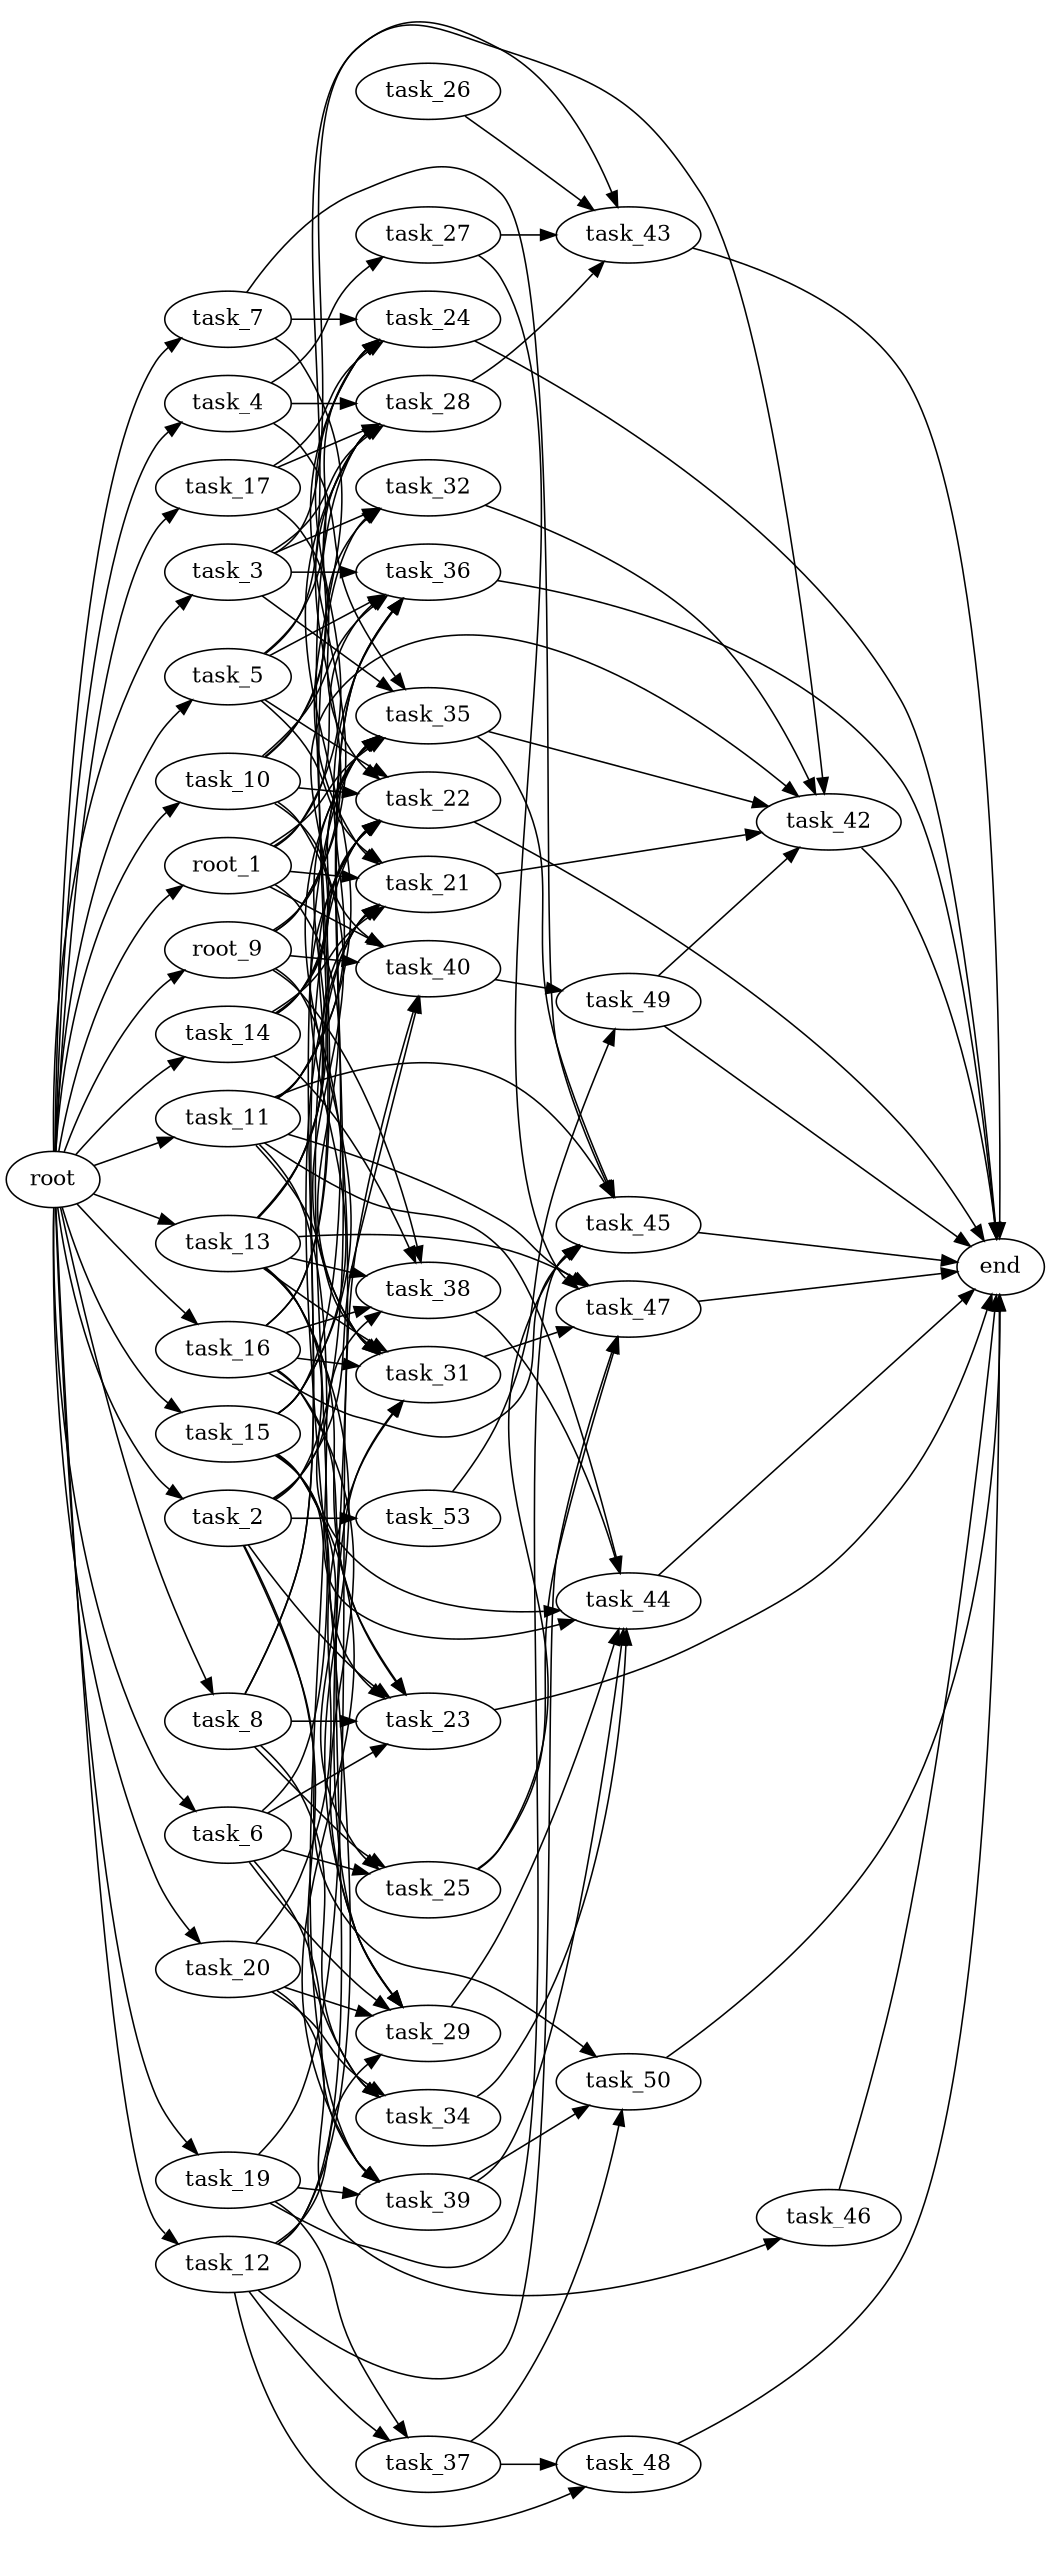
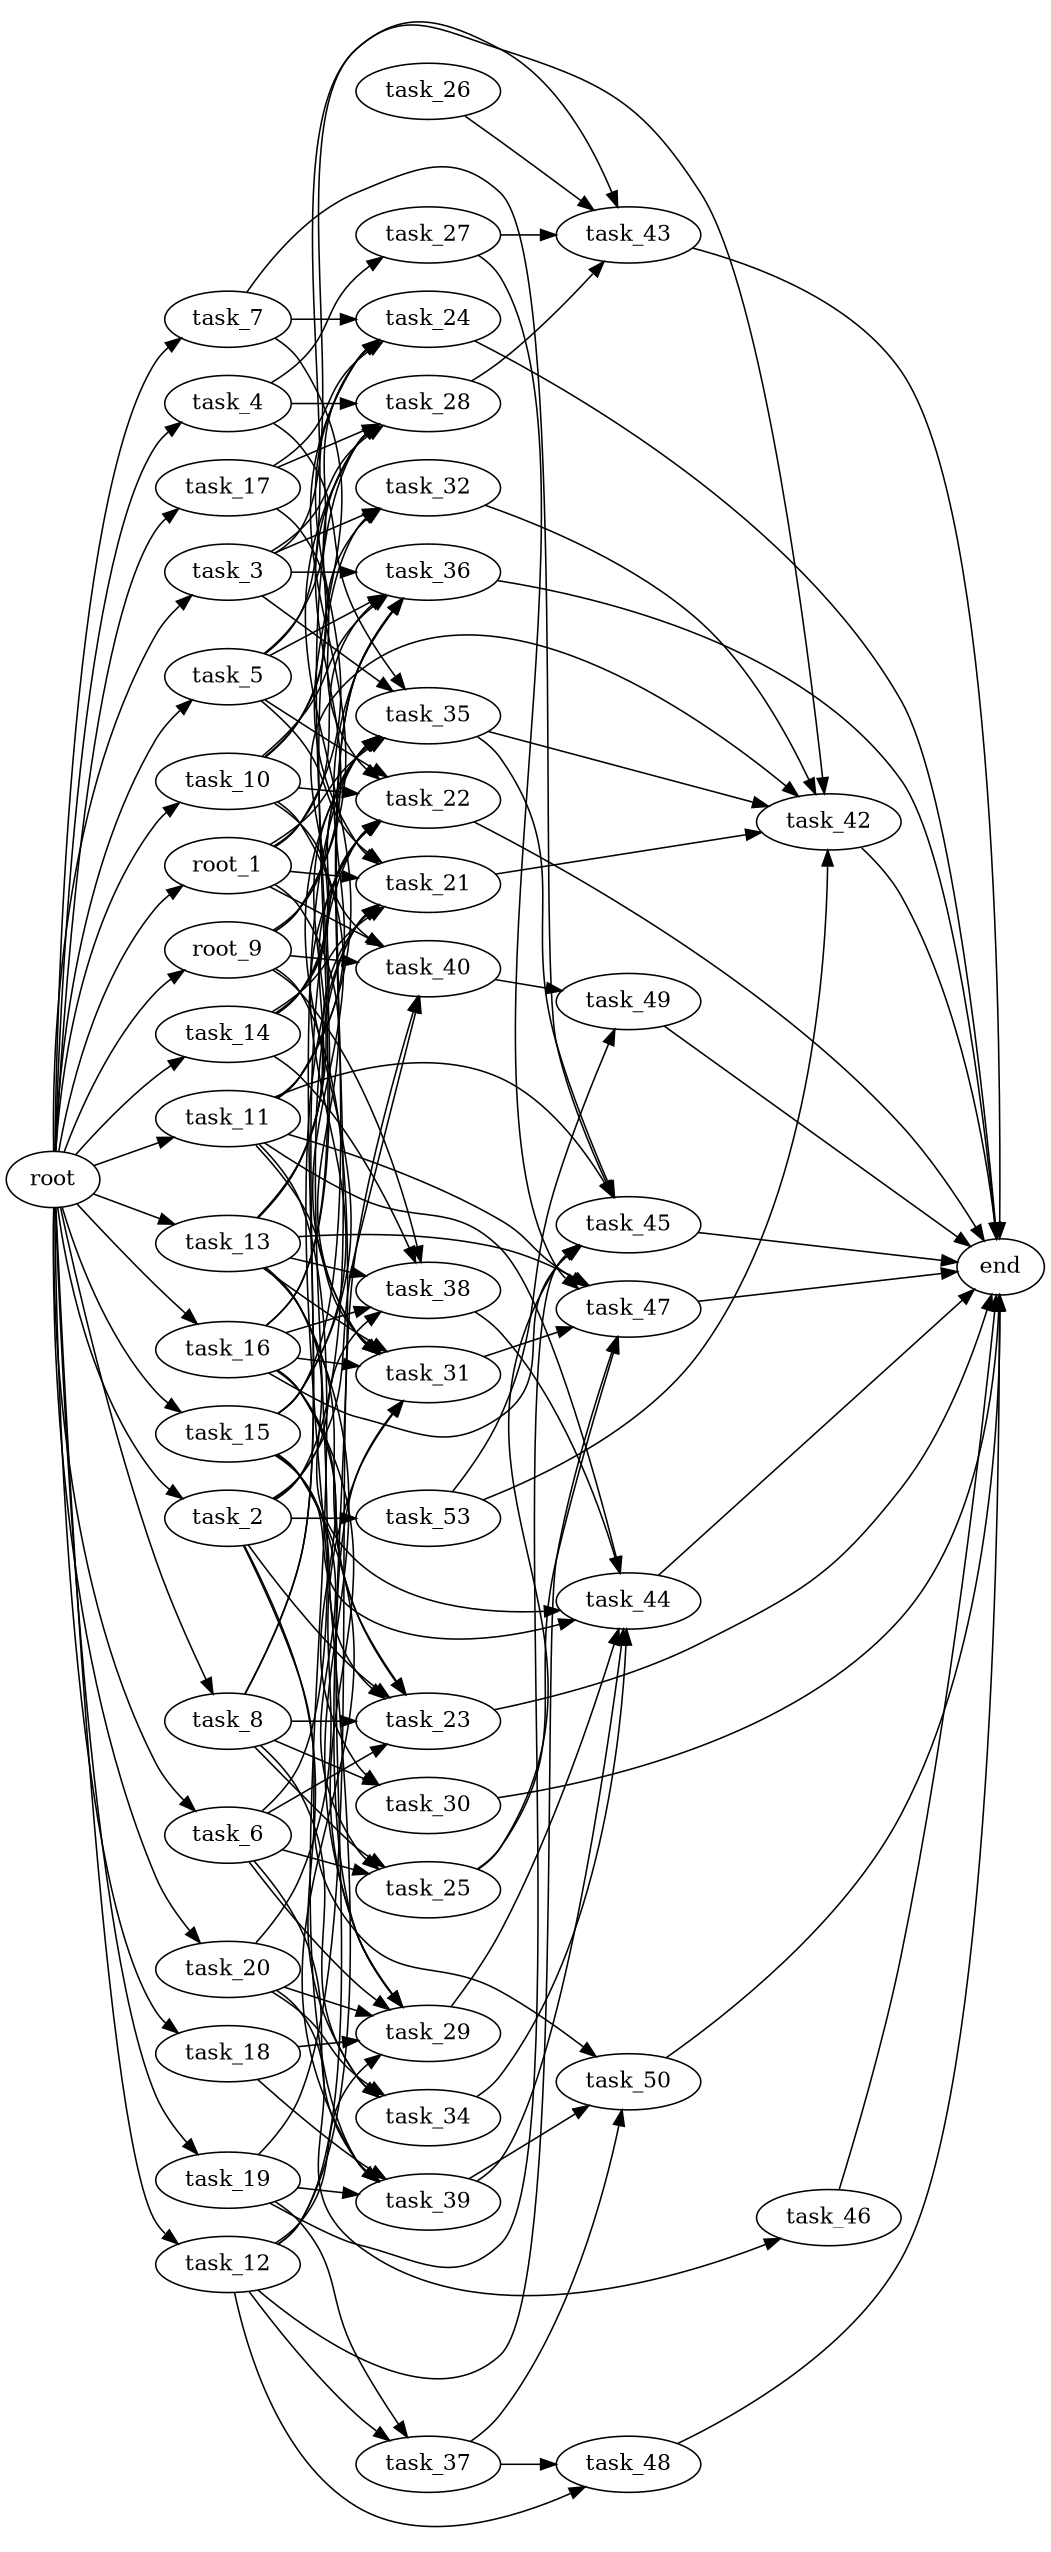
edge "task_49" -> "task_42": now "task_53" -> "task_42"
node "task_30": added
node "task_18": added
